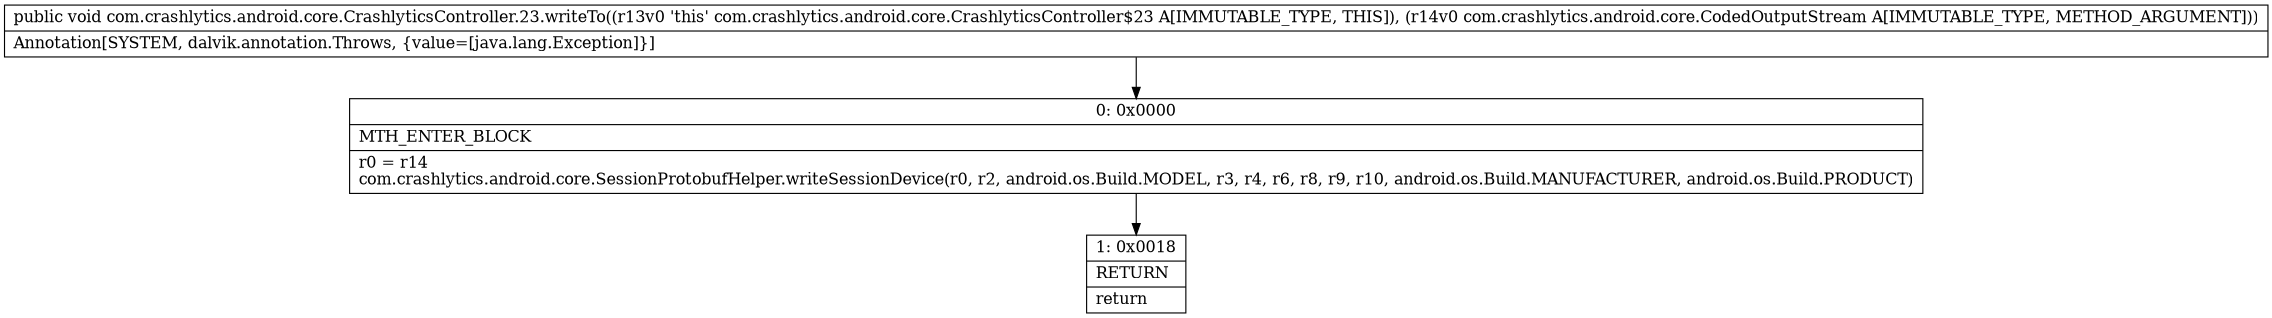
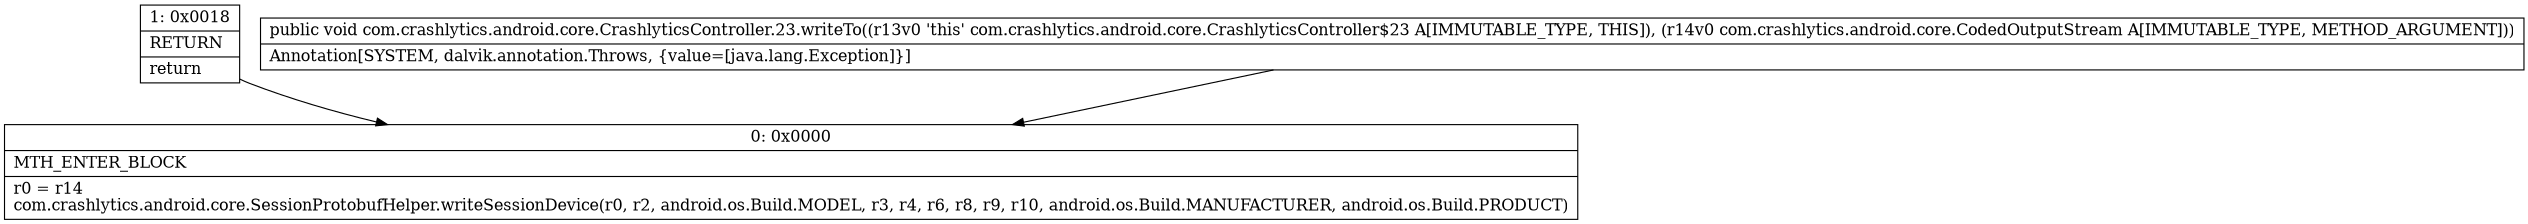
edge "0: 0x0000" -> "1: 0x0018": reversed
